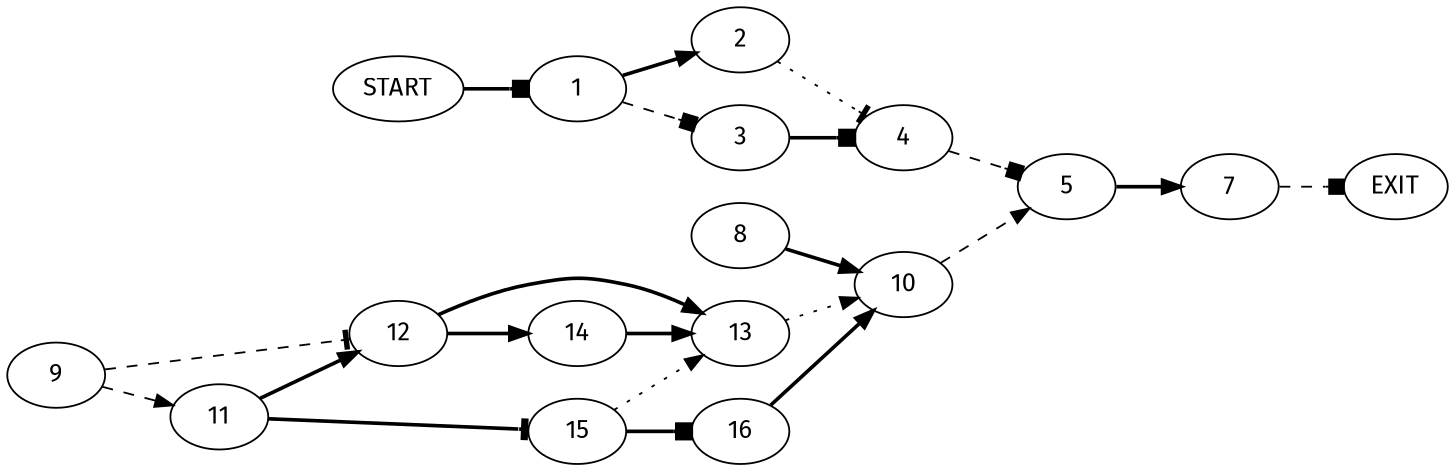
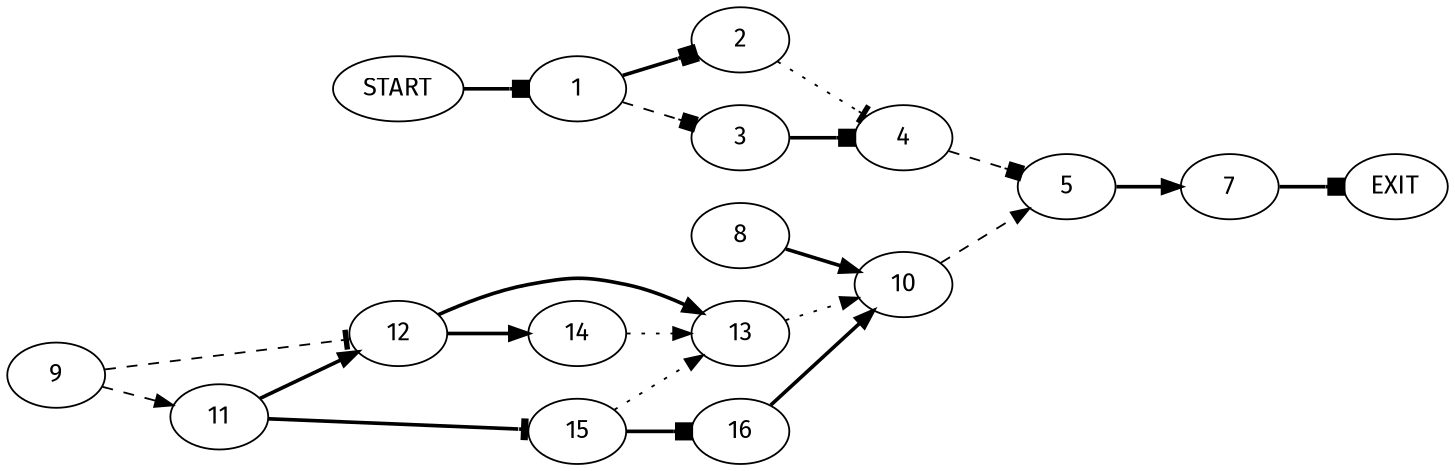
edge "1" -> "2": arrowhead normal -> box
edge "7" -> "EXIT": style dashed -> bold
edge "14" -> "13": style bold -> dotted
